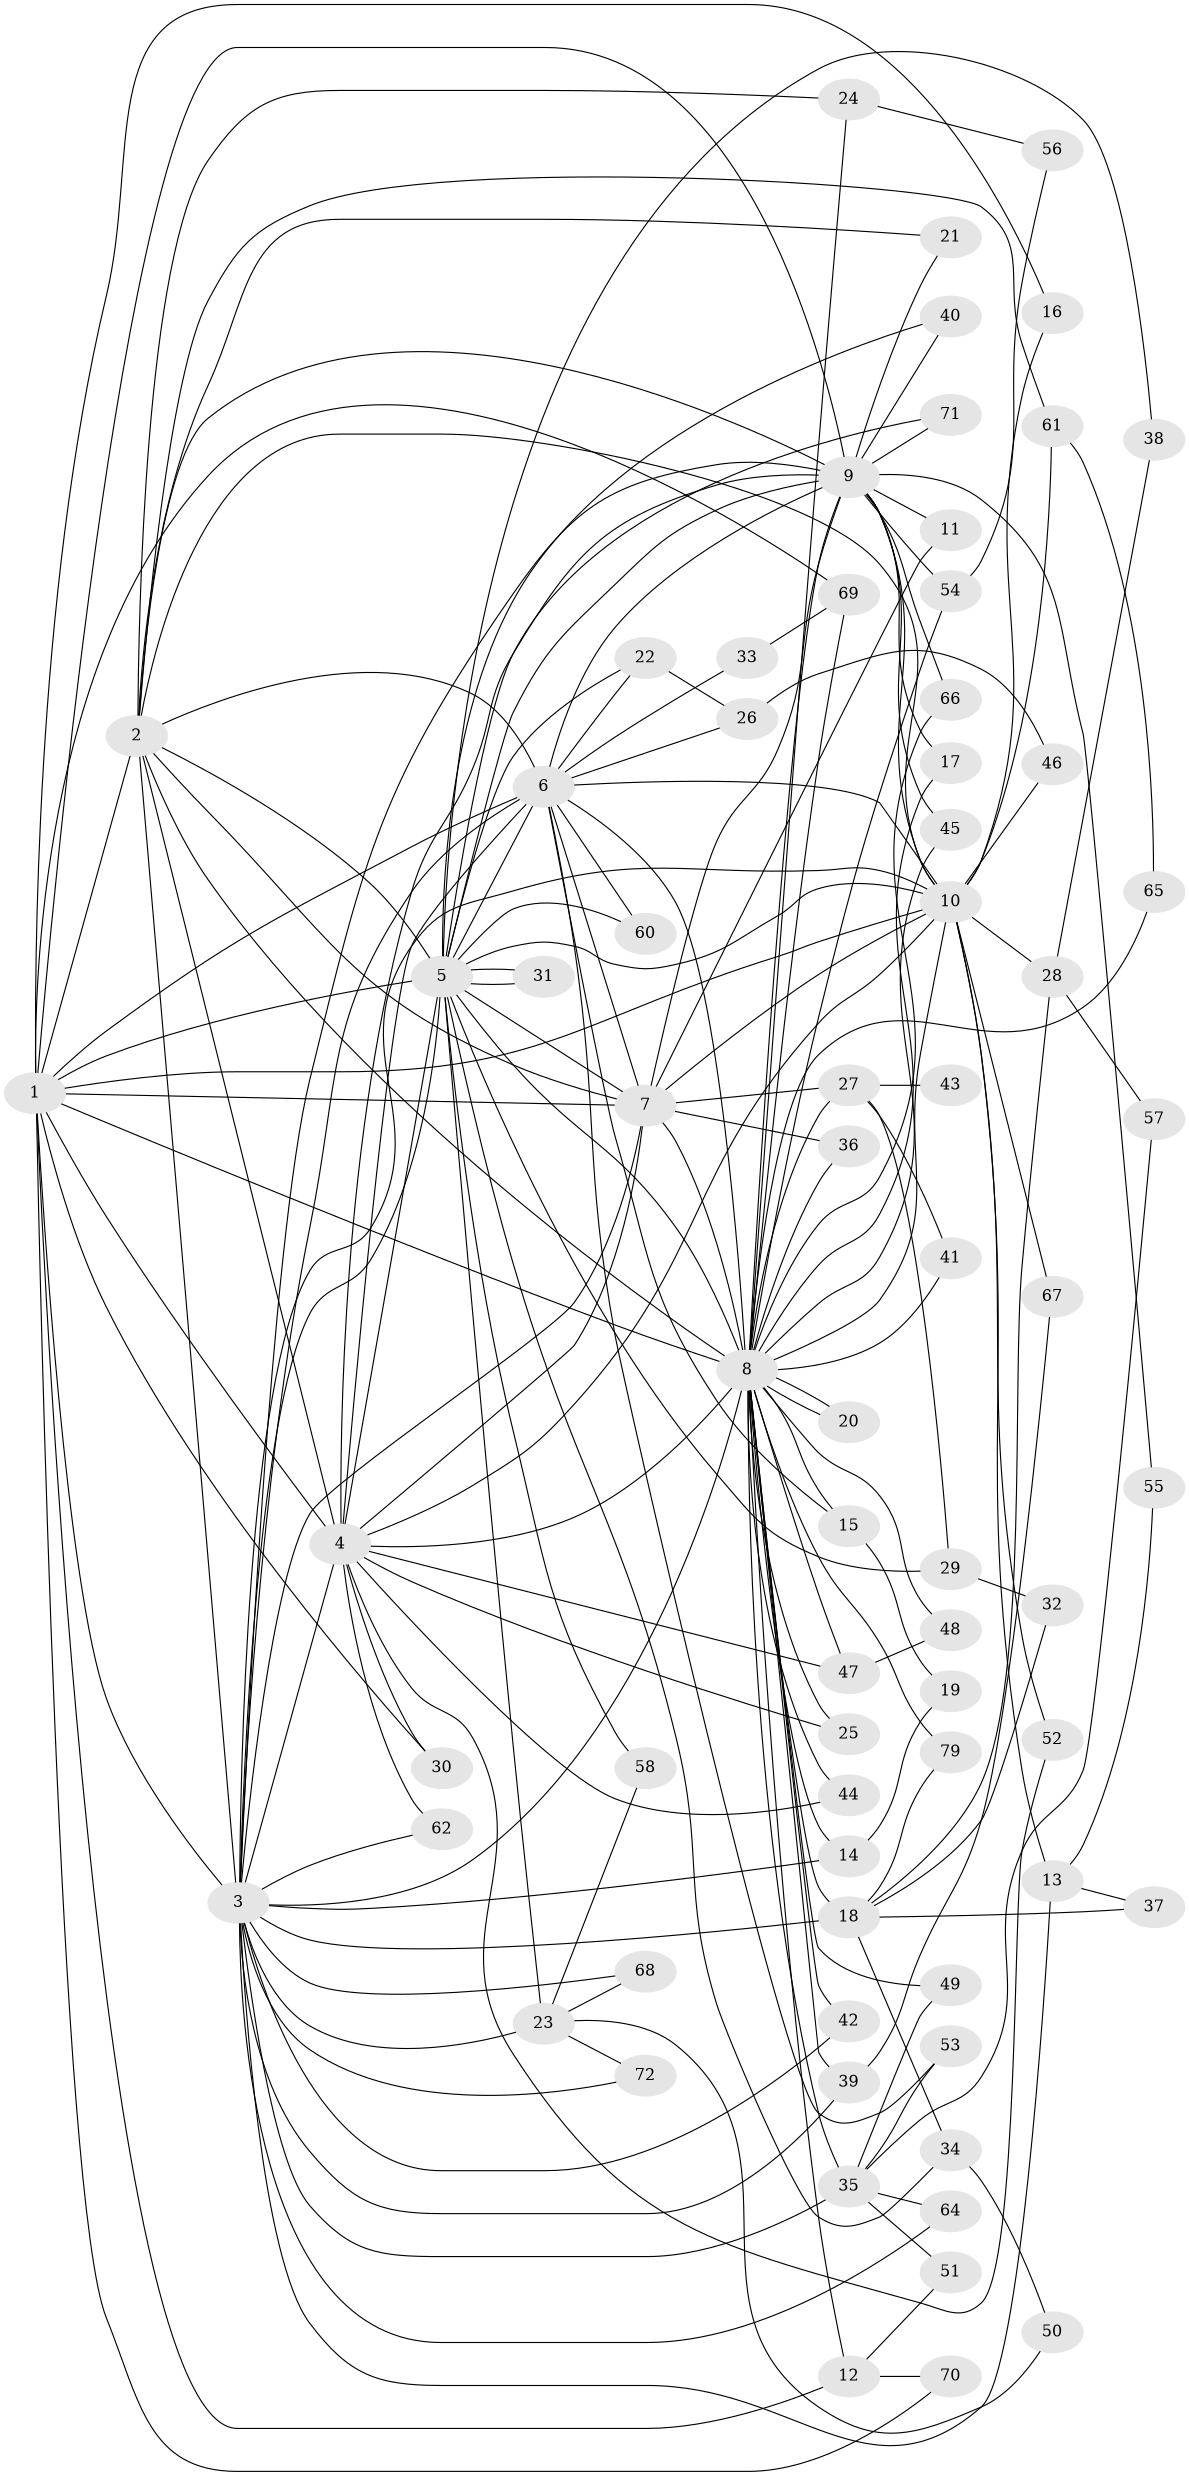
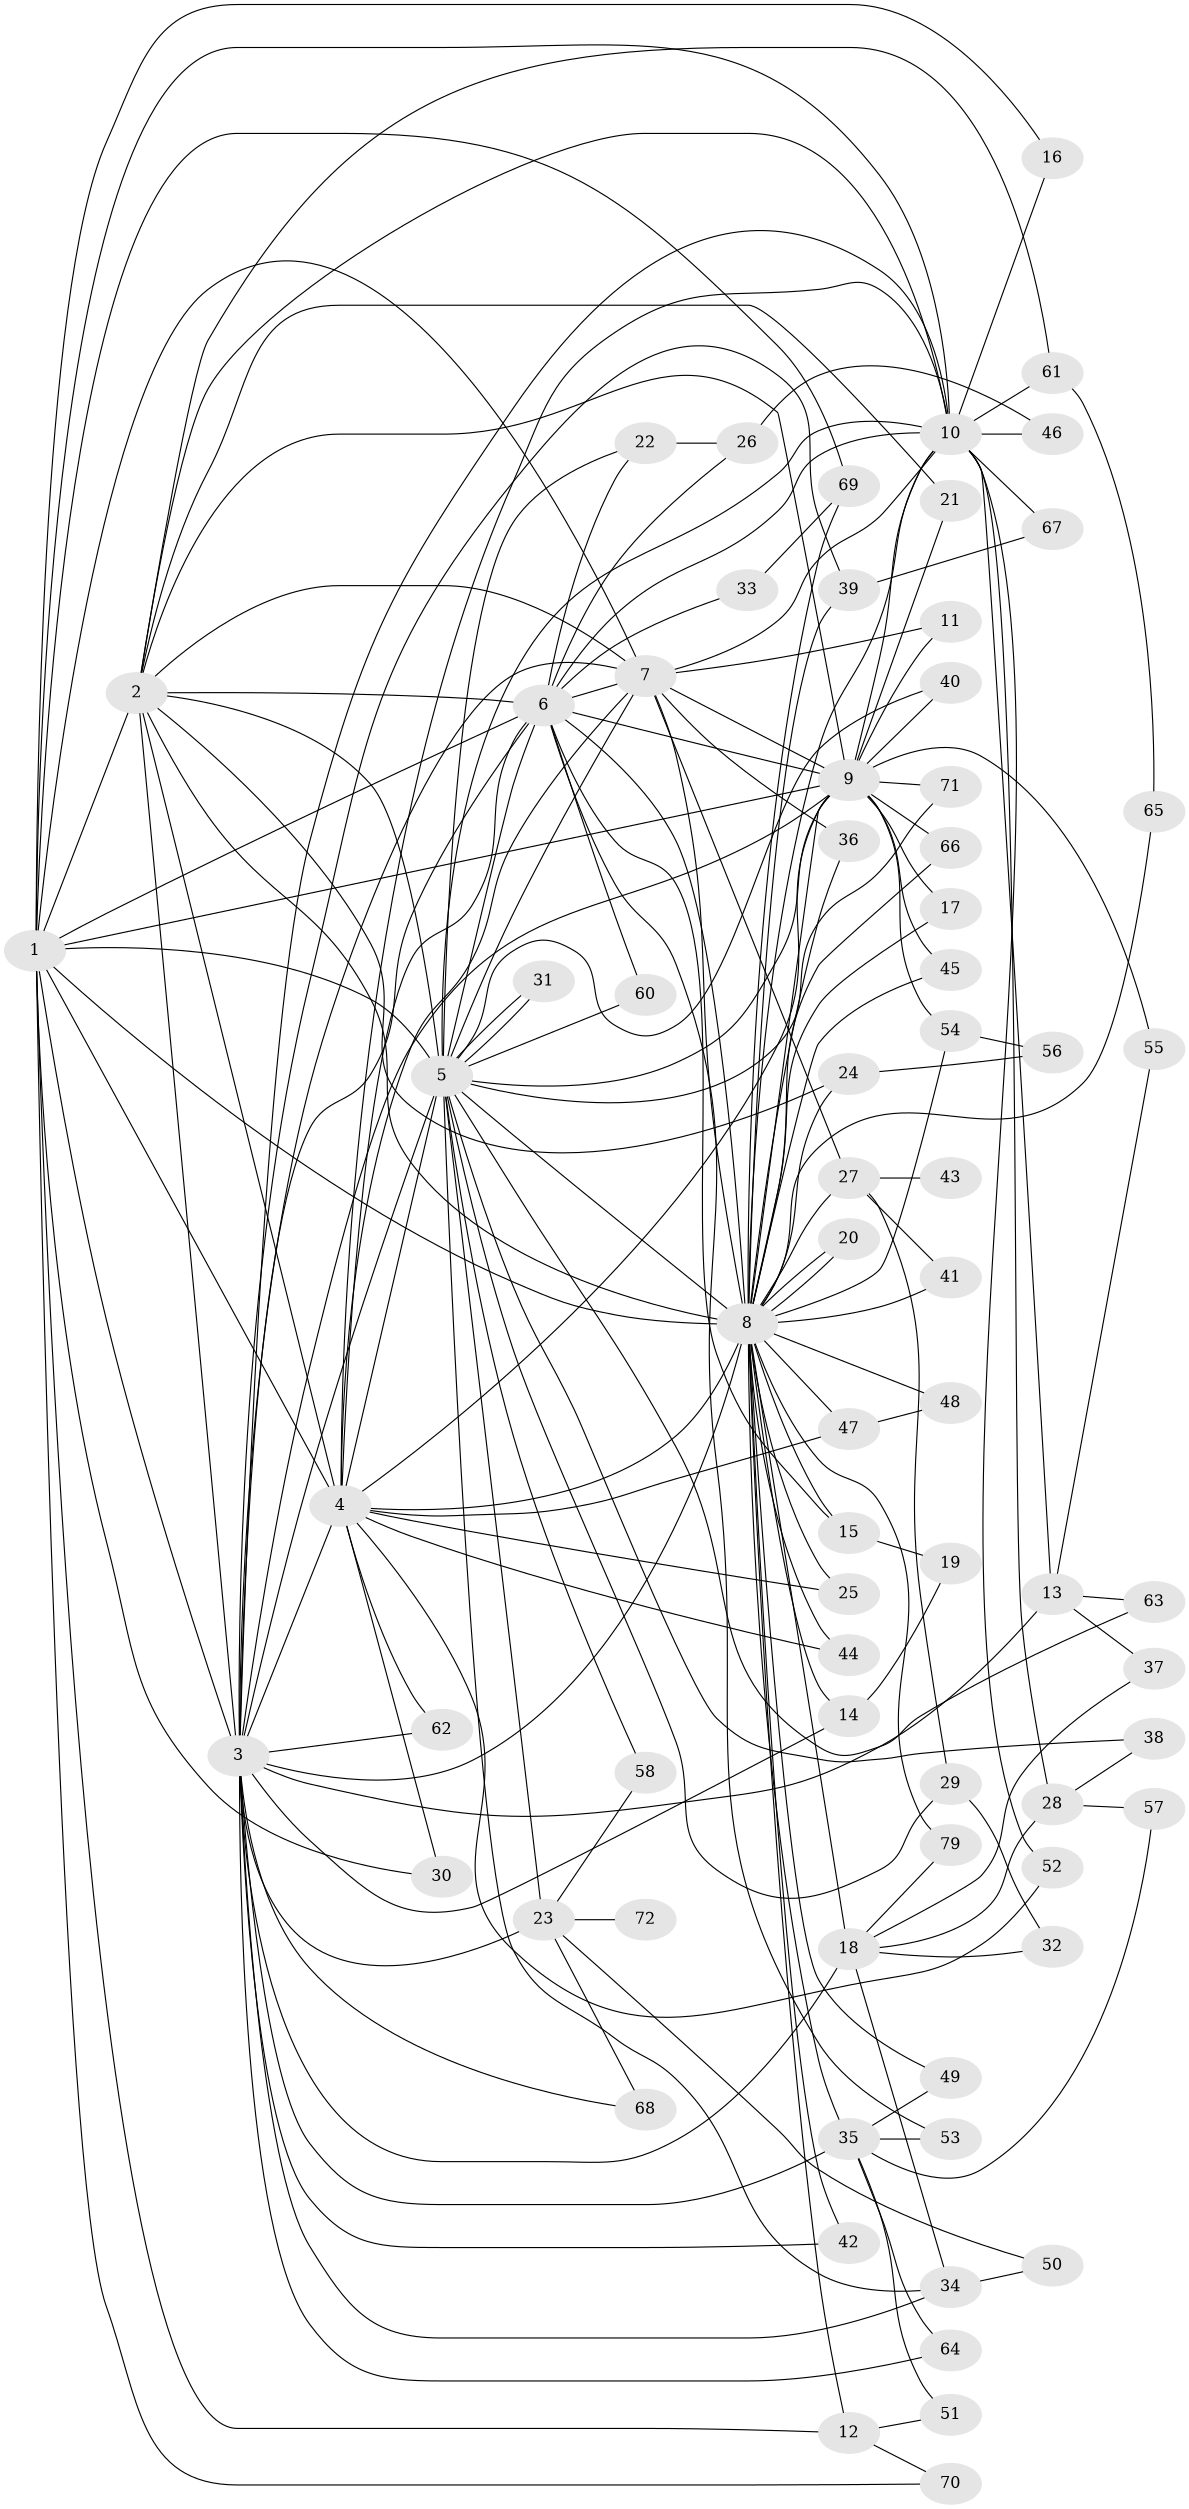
node "63": added
edge "3" -- "72": now "3" -- "34"
